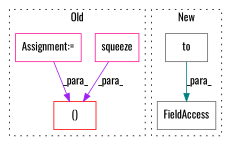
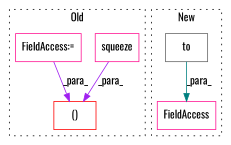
node "Assignment:=": label "Assignment:=" -> "FieldAccess:="
node "FieldAccess": color gray40 -> deeppink
